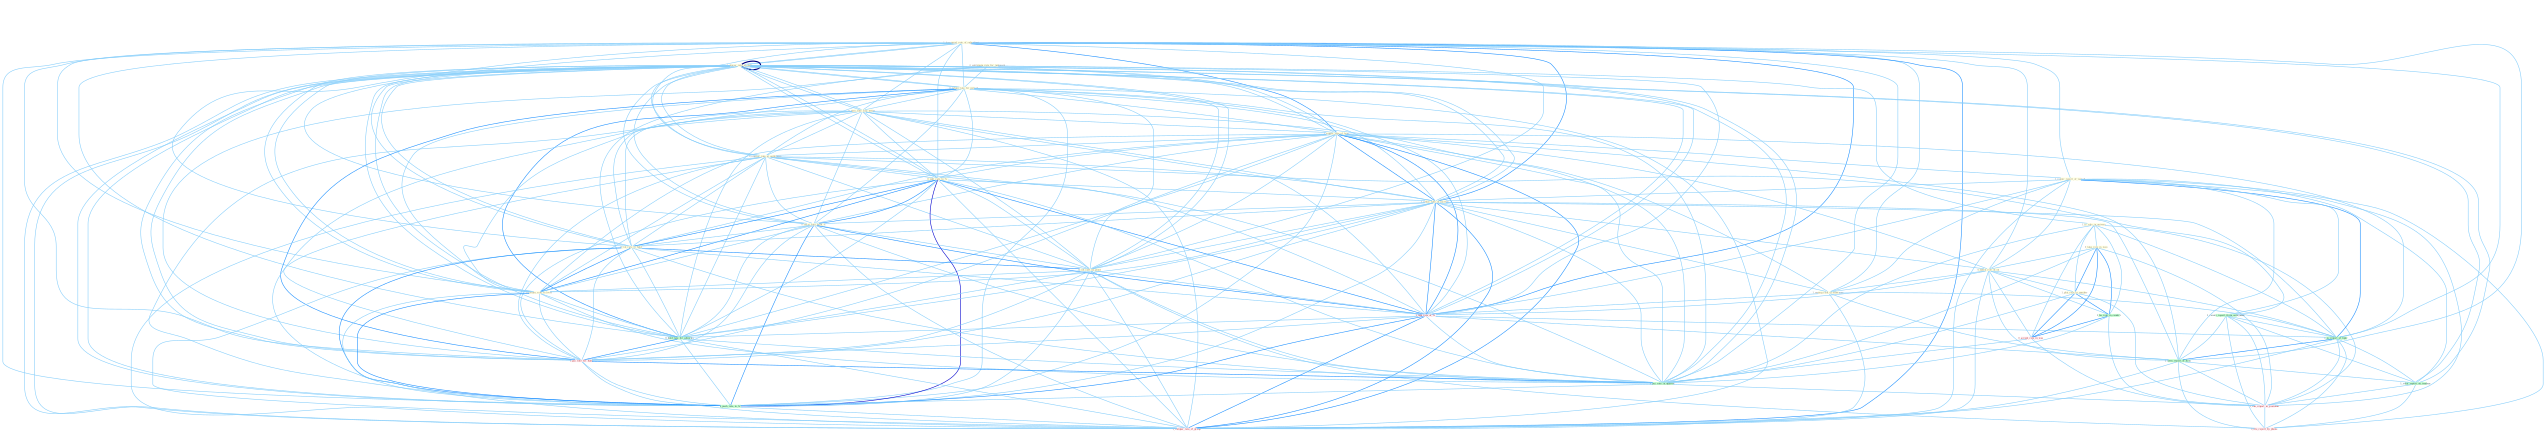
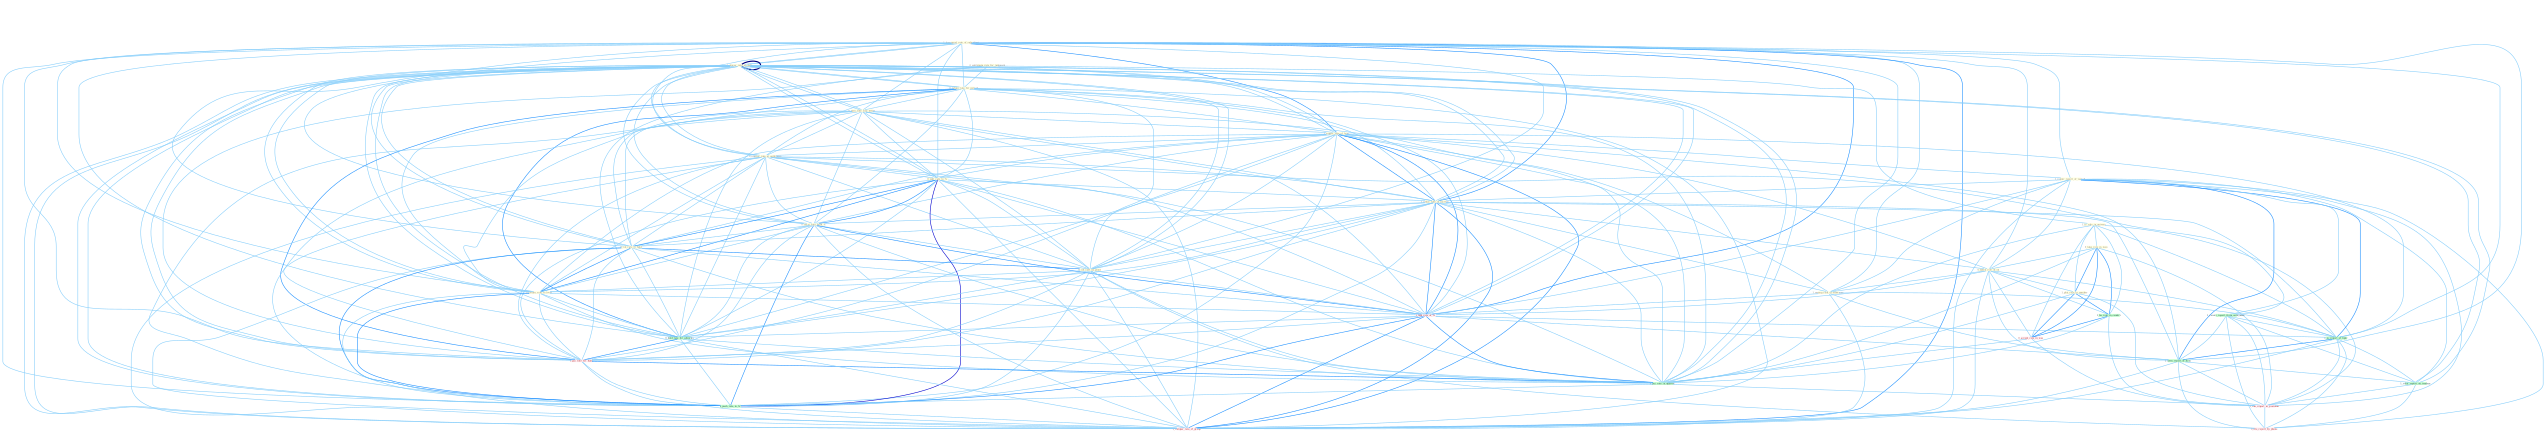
edge "0_entitynam_rule_for_judgment" -- "1_had_rate_of_%": now "0_return_rate_to_level" -- "1_had_rate_of_%"
edge "1_requir_report_of_varieti" -- "1_been_report_of_firm": color #87cefa -> #1e90ff
edge "0_pull_rate_to_%" -- "1_had_rate_of_%": color #1e90ff -> #87cefa
edge "0_retain_rate_for_period" -- "0_push_rate_to_%": removed
edge "1_had_rate_of_%" -- "0_pai_rate_in_quarter": color #87cefa -> #1e90ff
